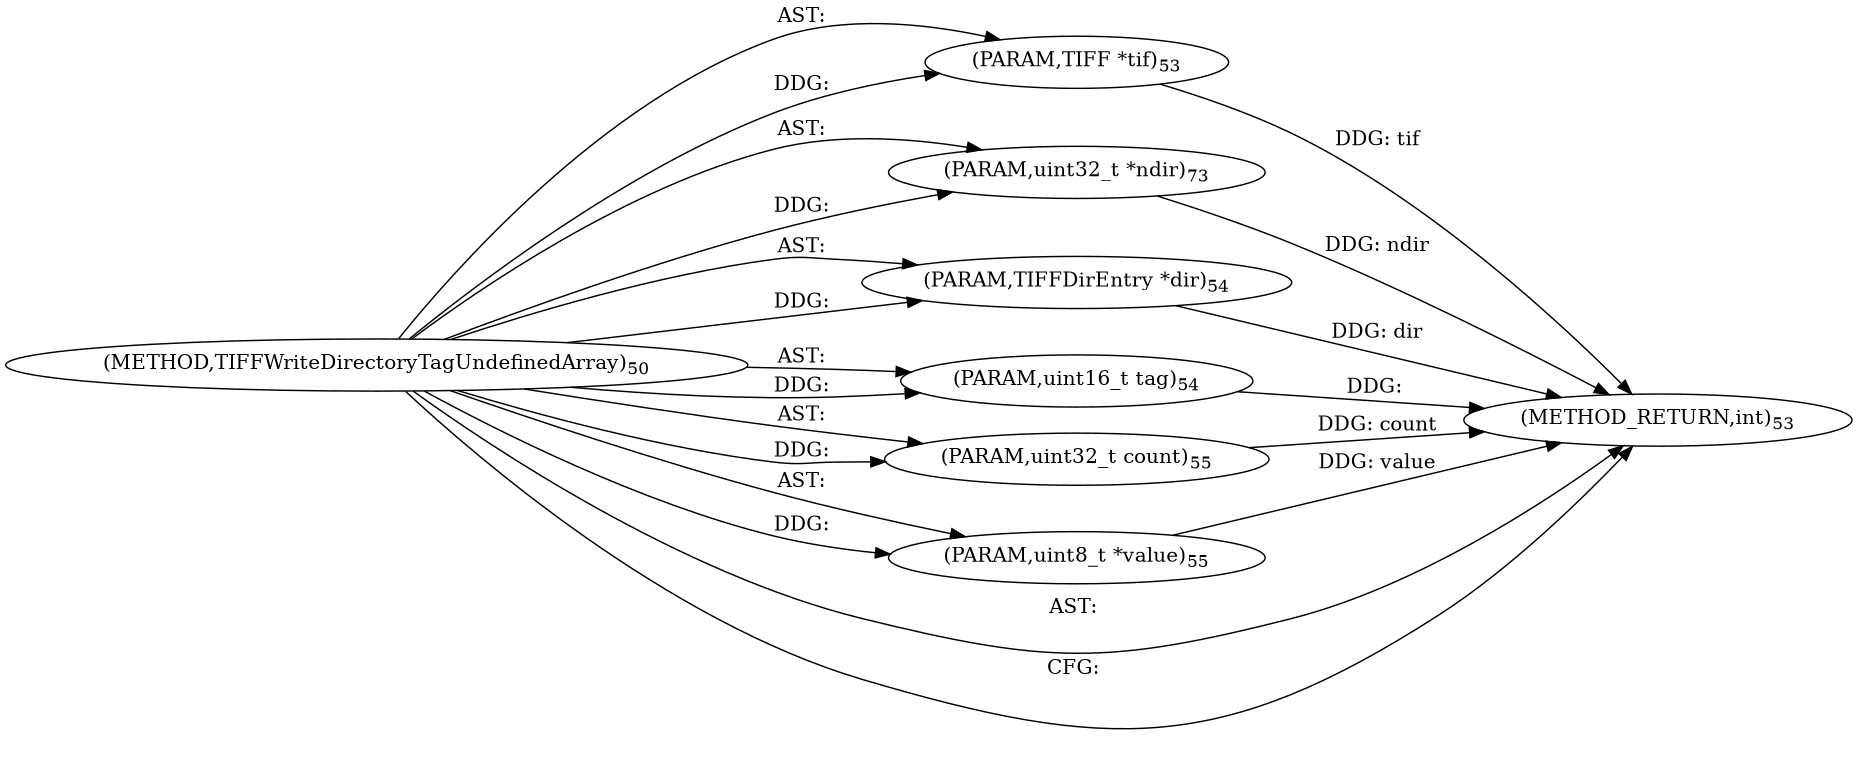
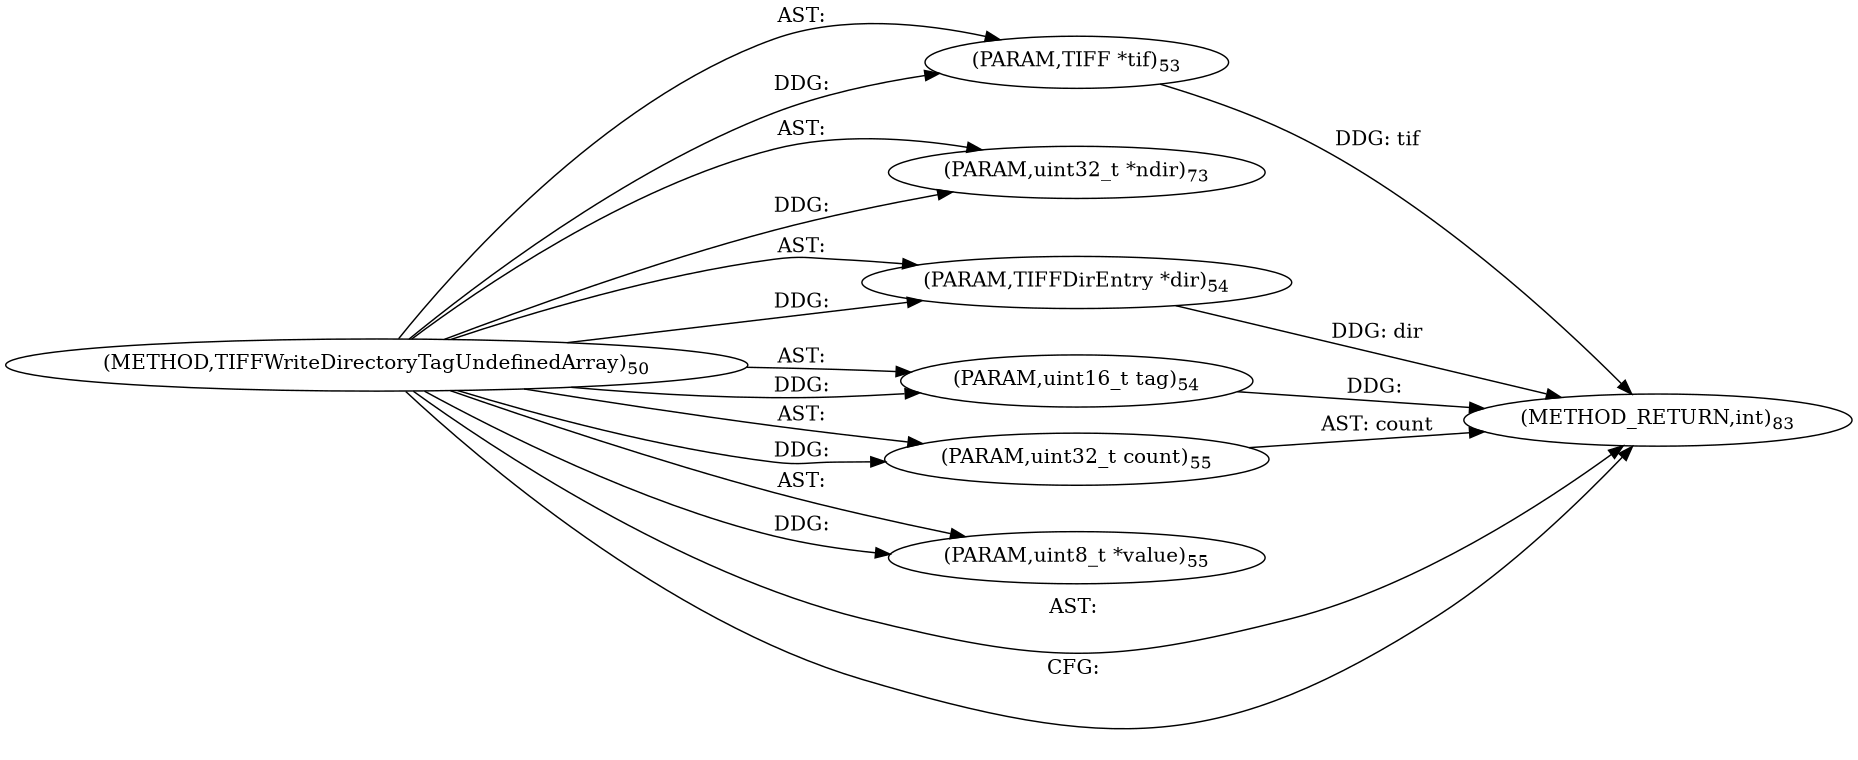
edge "(PARAM,uint32_t *ndir)" -> "(METHOD_RETURN,int)": removed, label "DDG: ndir"
node "(METHOD_RETURN,int)": text "53" -> "83"
edge "(PARAM,uint32_t count)" -> "(METHOD_RETURN,int)": label "DDG: count" -> "AST: count"
edge "(PARAM,uint8_t *value)" -> "(METHOD_RETURN,int)": removed, label "DDG: value"
